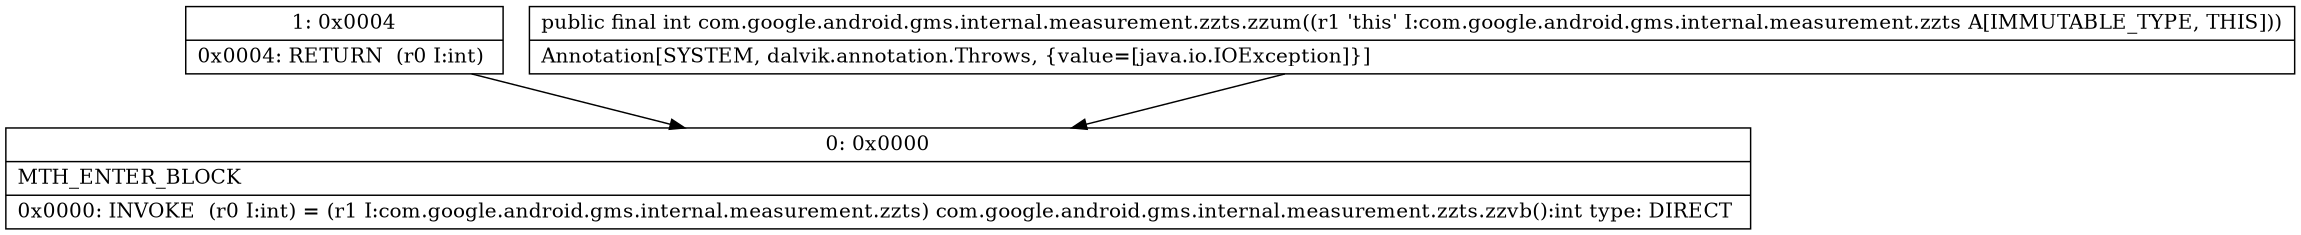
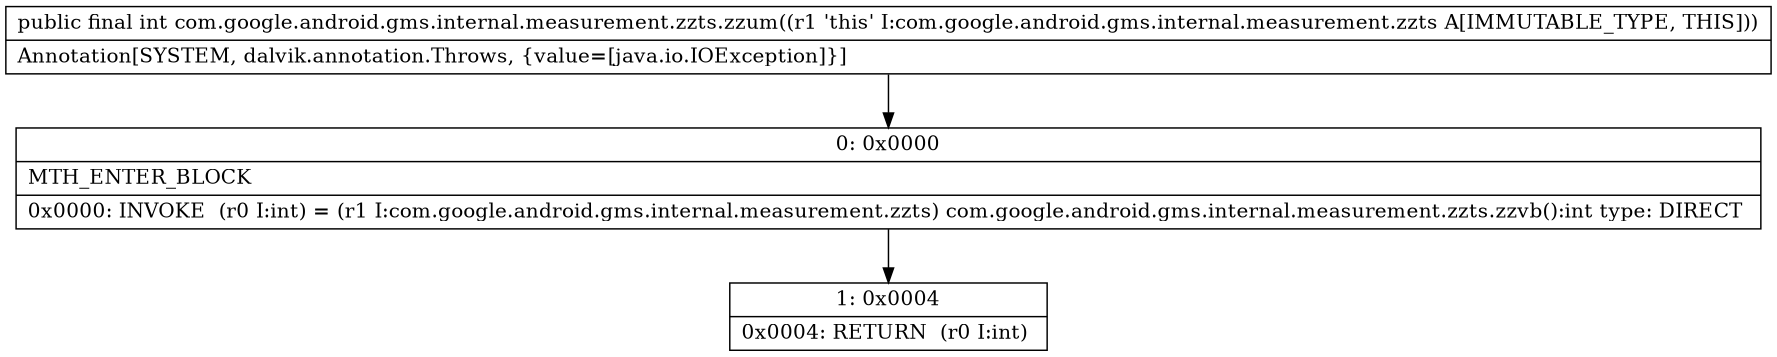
edge "1: 0x0004" -> "0: 0x0000": reversed
